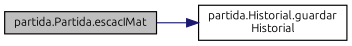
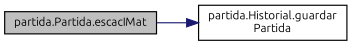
node "partida.Historial.guardar Historial": label "partida.Historial.guardar Historial" -> "partida.Historial.guardar Partida"
